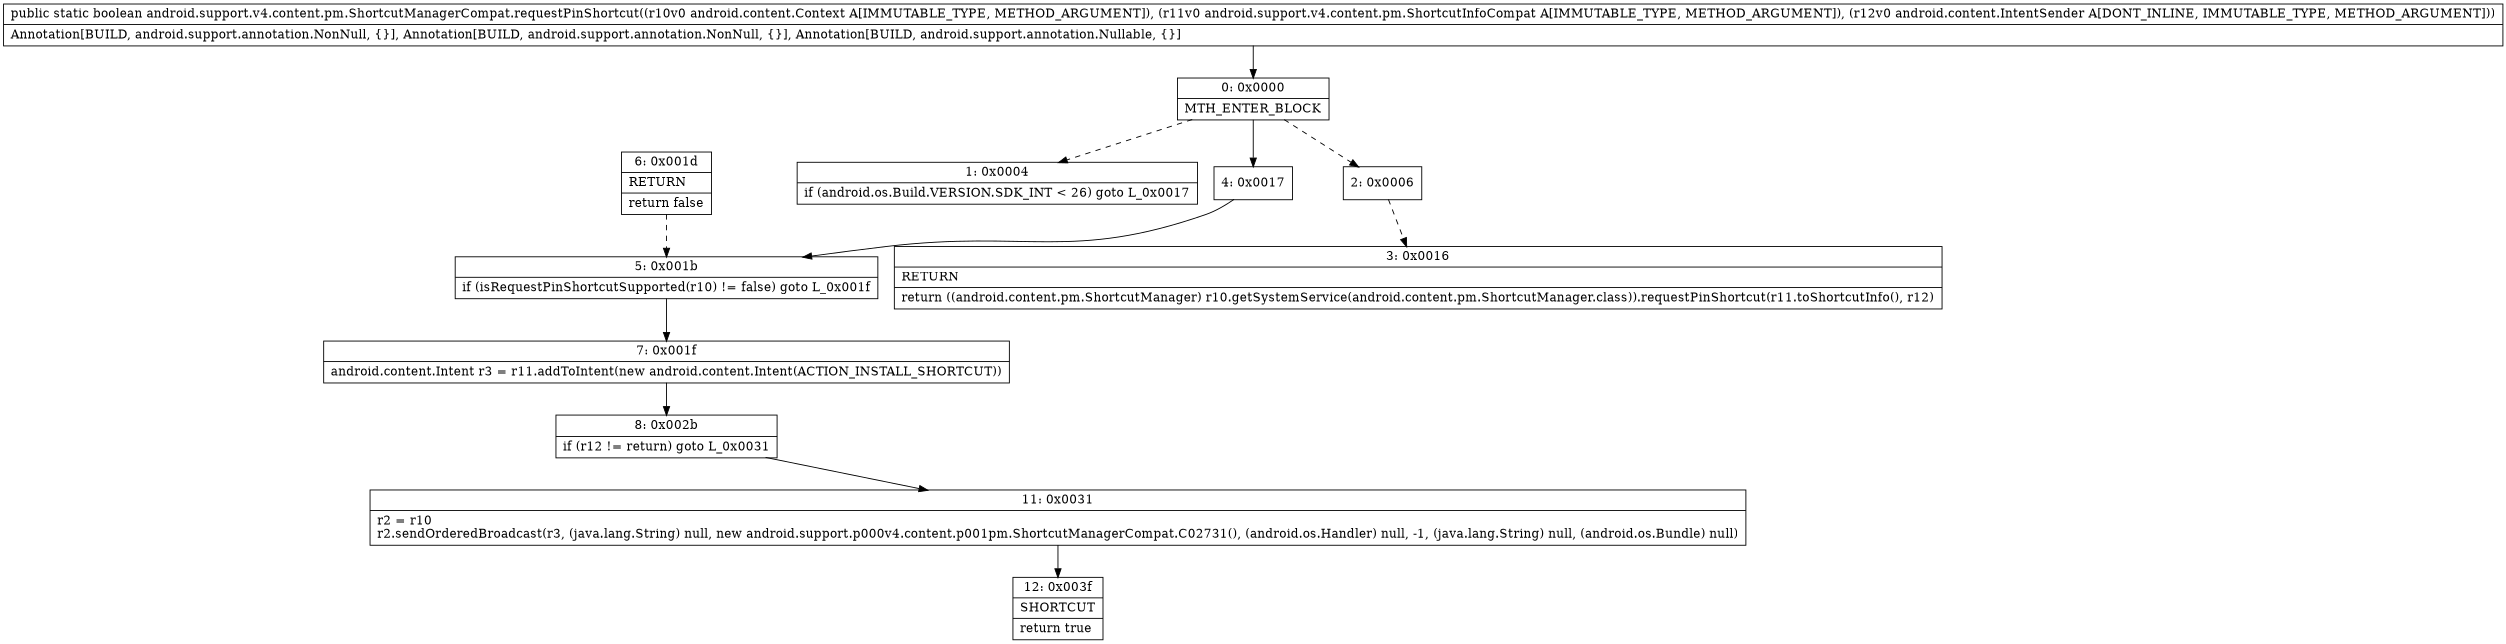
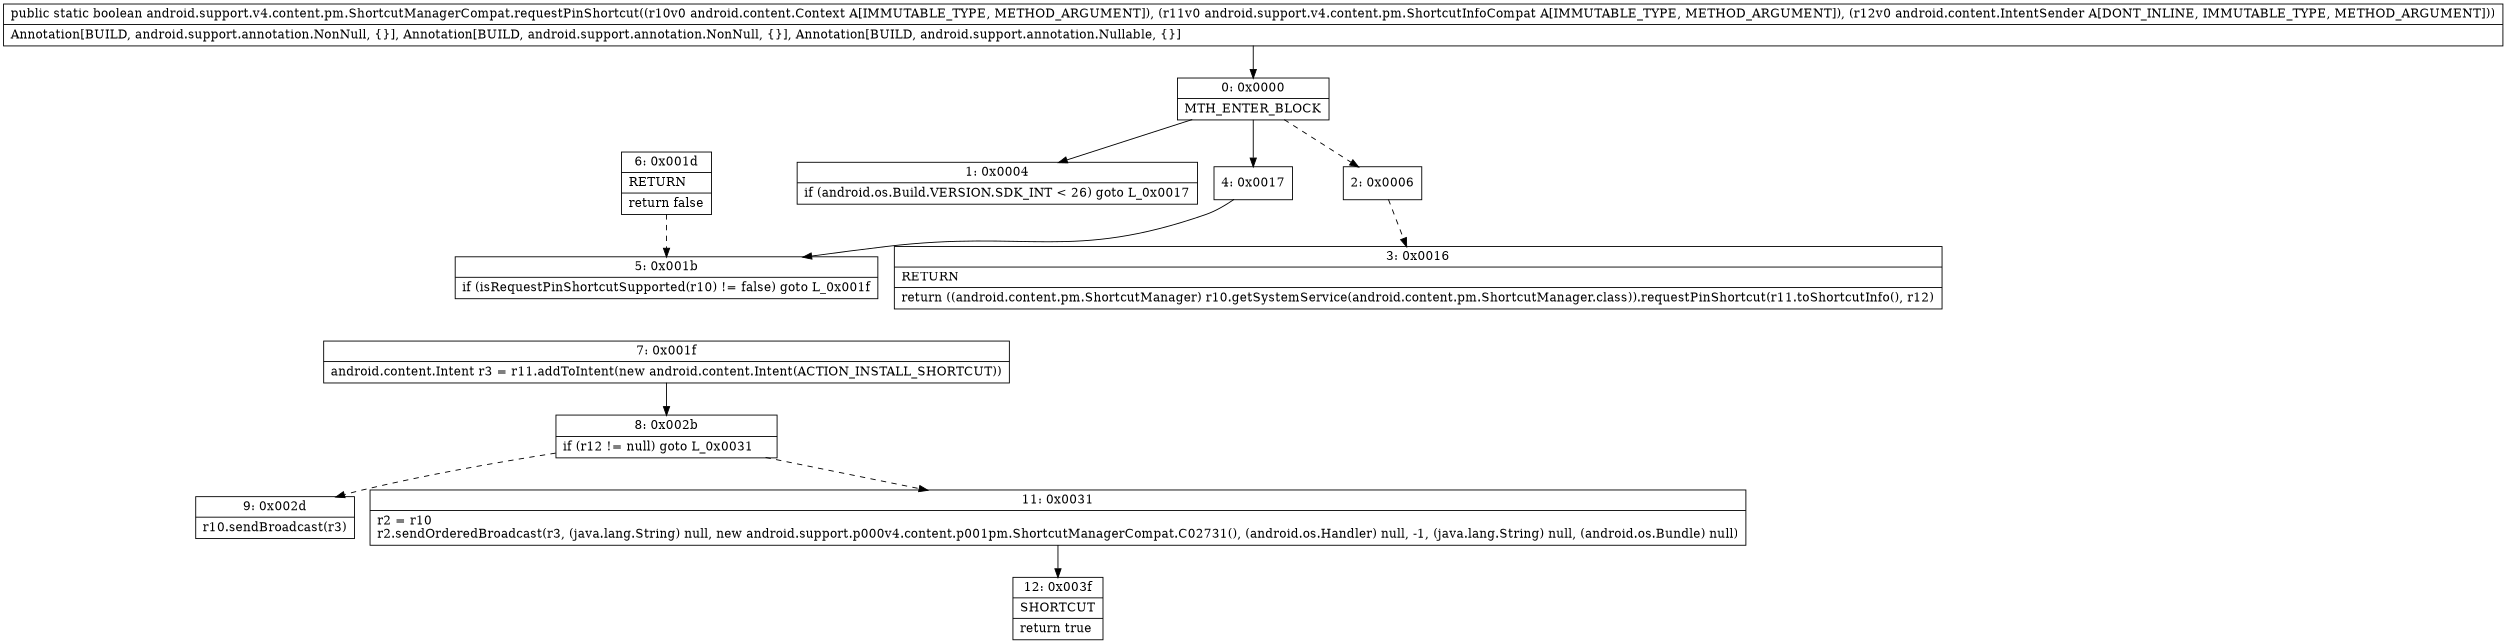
edge "0: 0x0000" -> "1: 0x0004": style dashed -> solid
edge "5: 0x001b" -> "7: 0x001f": removed
node "8: 0x002b": text "if (r12 != return) goto L_0x0031" -> "if (r12 != null) goto L_0x0031"
edge "8: 0x002b" -> "11: 0x0031": style solid -> dashed
node "9: 0x002d": added
